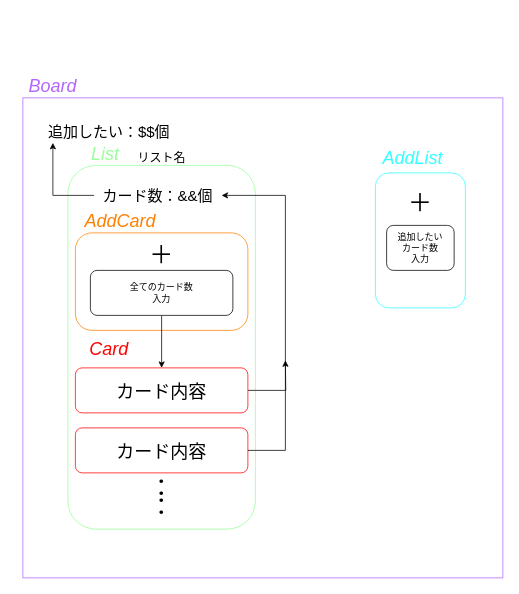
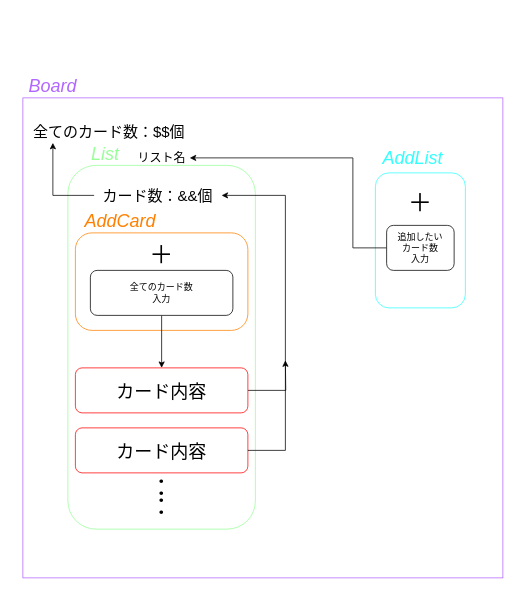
node "追加したい：$$個": label "追加したい：$$個" -> "全てのカード数：$$個"
edge "追加したい カード数 入力" -> "リスト名": added
node "Card": removed
